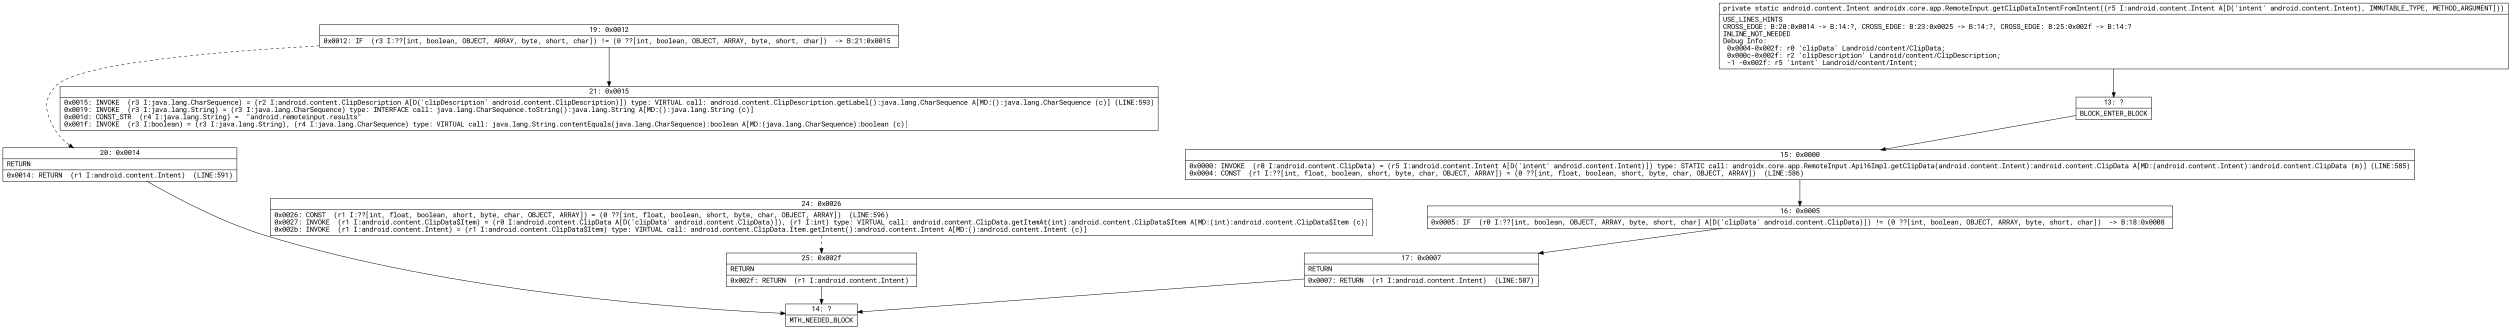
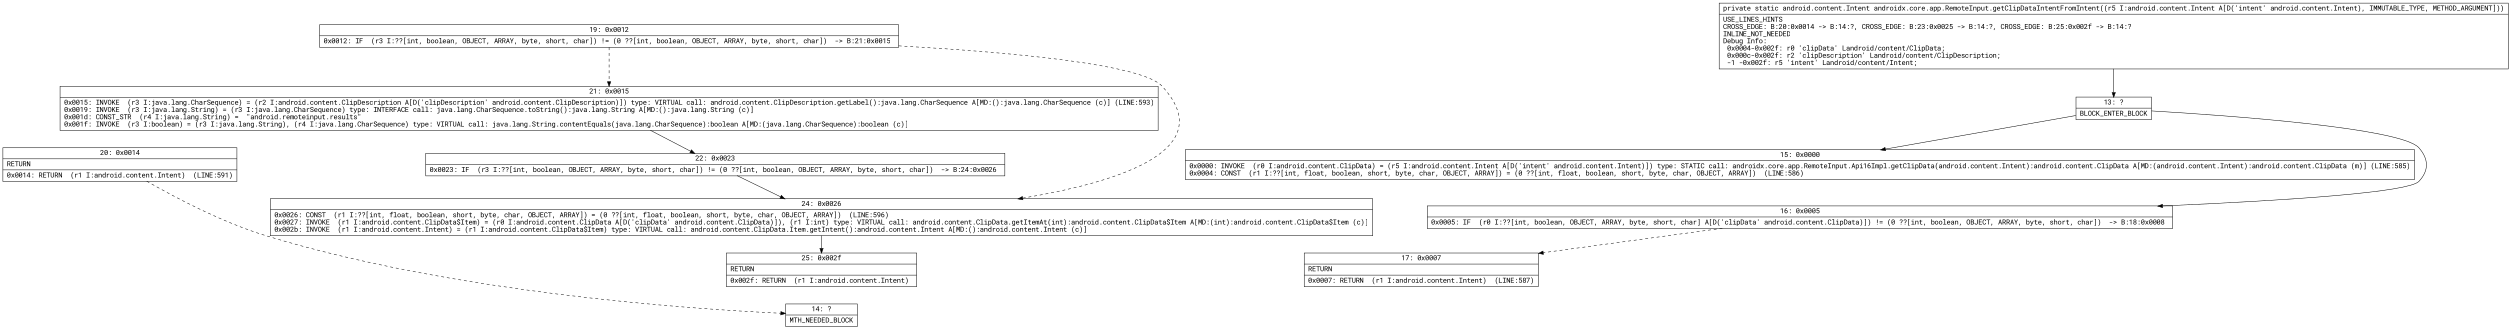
edge "19: 0x0012" -> "20: 0x0014": now "19: 0x0012" -> "24: 0x0026"
edge "19: 0x0012" -> "21: 0x0015": style solid -> dashed
node "22: 0x0023": added
edge "15: 0x0000" -> "16: 0x0005": now "13: ?" -> "16: 0x0005"
edge "16: 0x0005" -> "17: 0x0007": style solid -> dashed
edge "24: 0x0026" -> "25: 0x002f": style dashed -> solid
edge "20: 0x0014" -> "14: ?": style solid -> dashed
edge "25: 0x002f" -> "14: ?": removed
edge "17: 0x0007" -> "14: ?": removed
